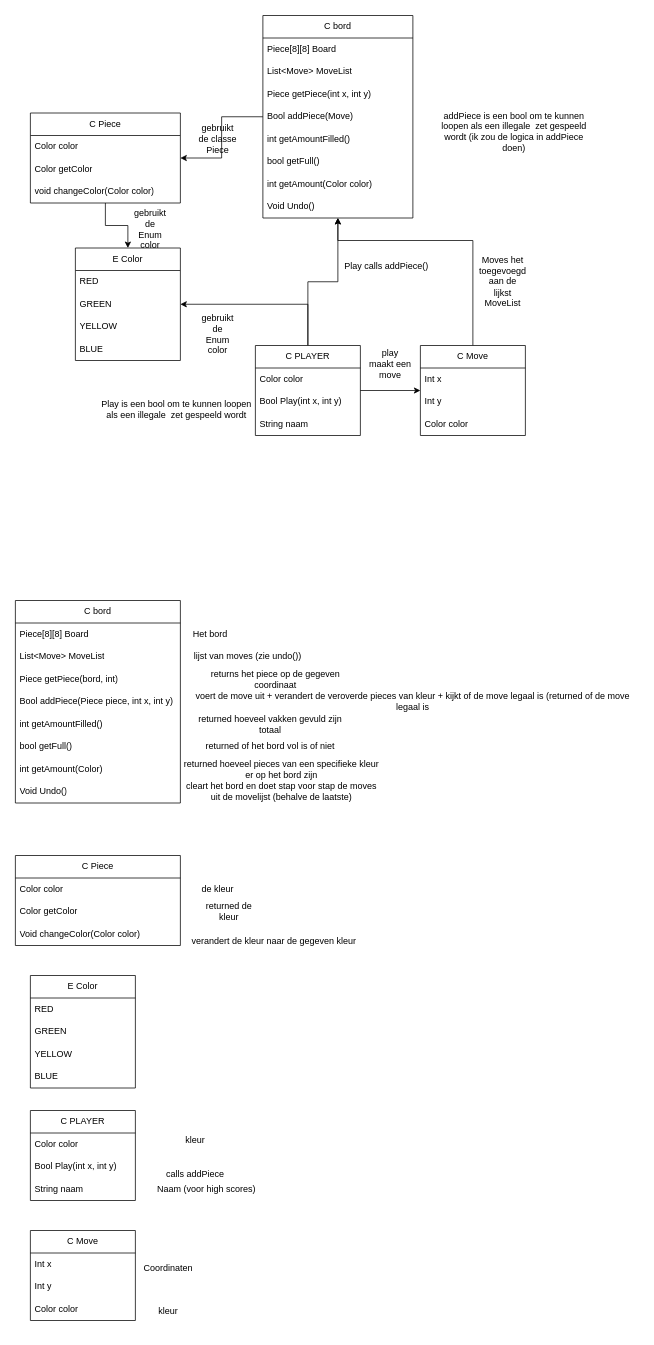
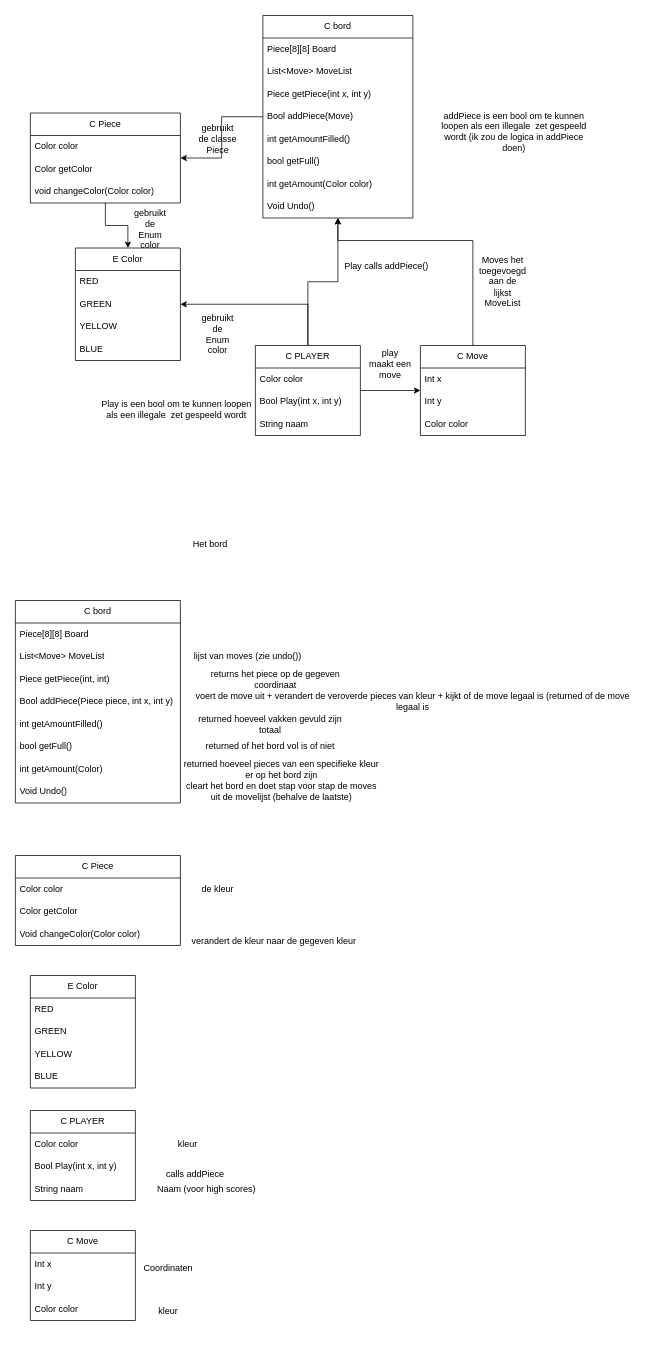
node "Het bord": moved (210, 634) -> (210, 544)
node "Piece getPiece(bord, int)": label "Piece getPiece(bord, int)" -> "Piece getPiece(int, int)"
node "returned de kleur": removed
node "kleur": moved (195, 1140) -> (188, 1144)
